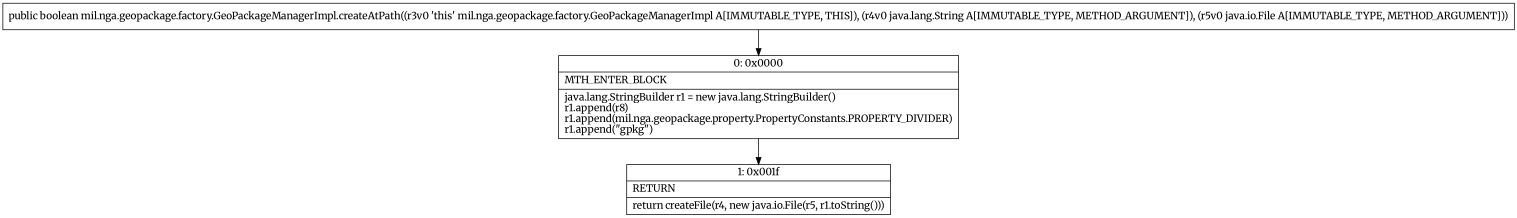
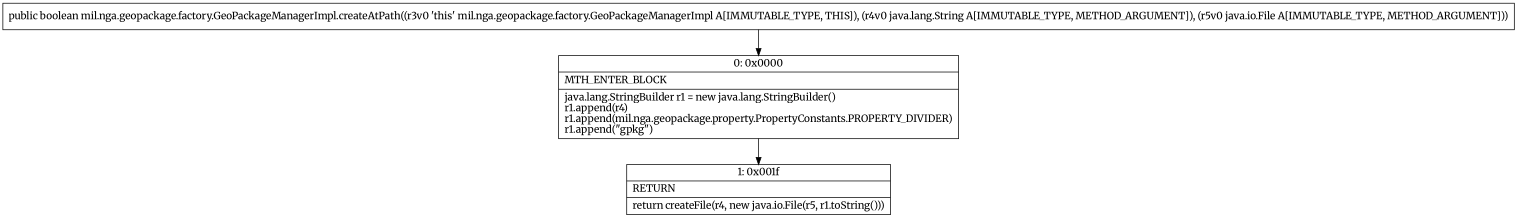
node "0: 0x0000": text "r1.append(r8)" -> "r1.append(r4)"
